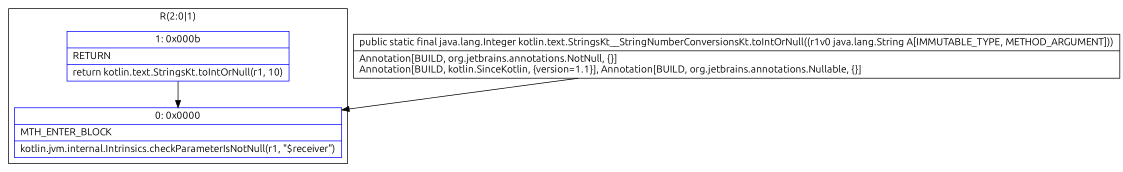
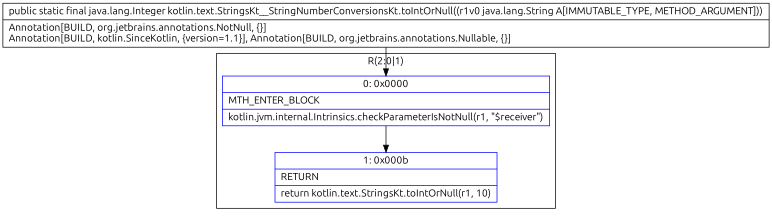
edge "1: 0x000b" -> "0: 0x0000": reversed
